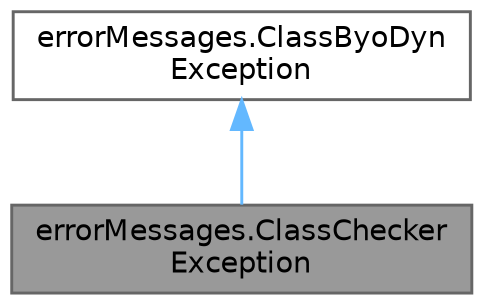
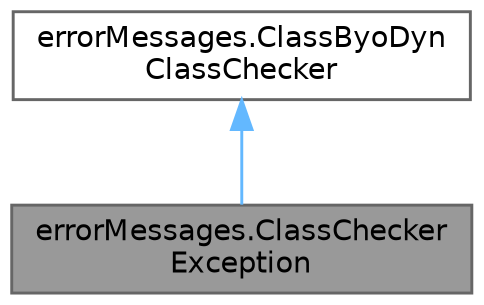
node "errorMessages.ClassByoDyn Exception": label "errorMessages.ClassByoDyn Exception" -> "errorMessages.ClassByoDyn ClassChecker"
